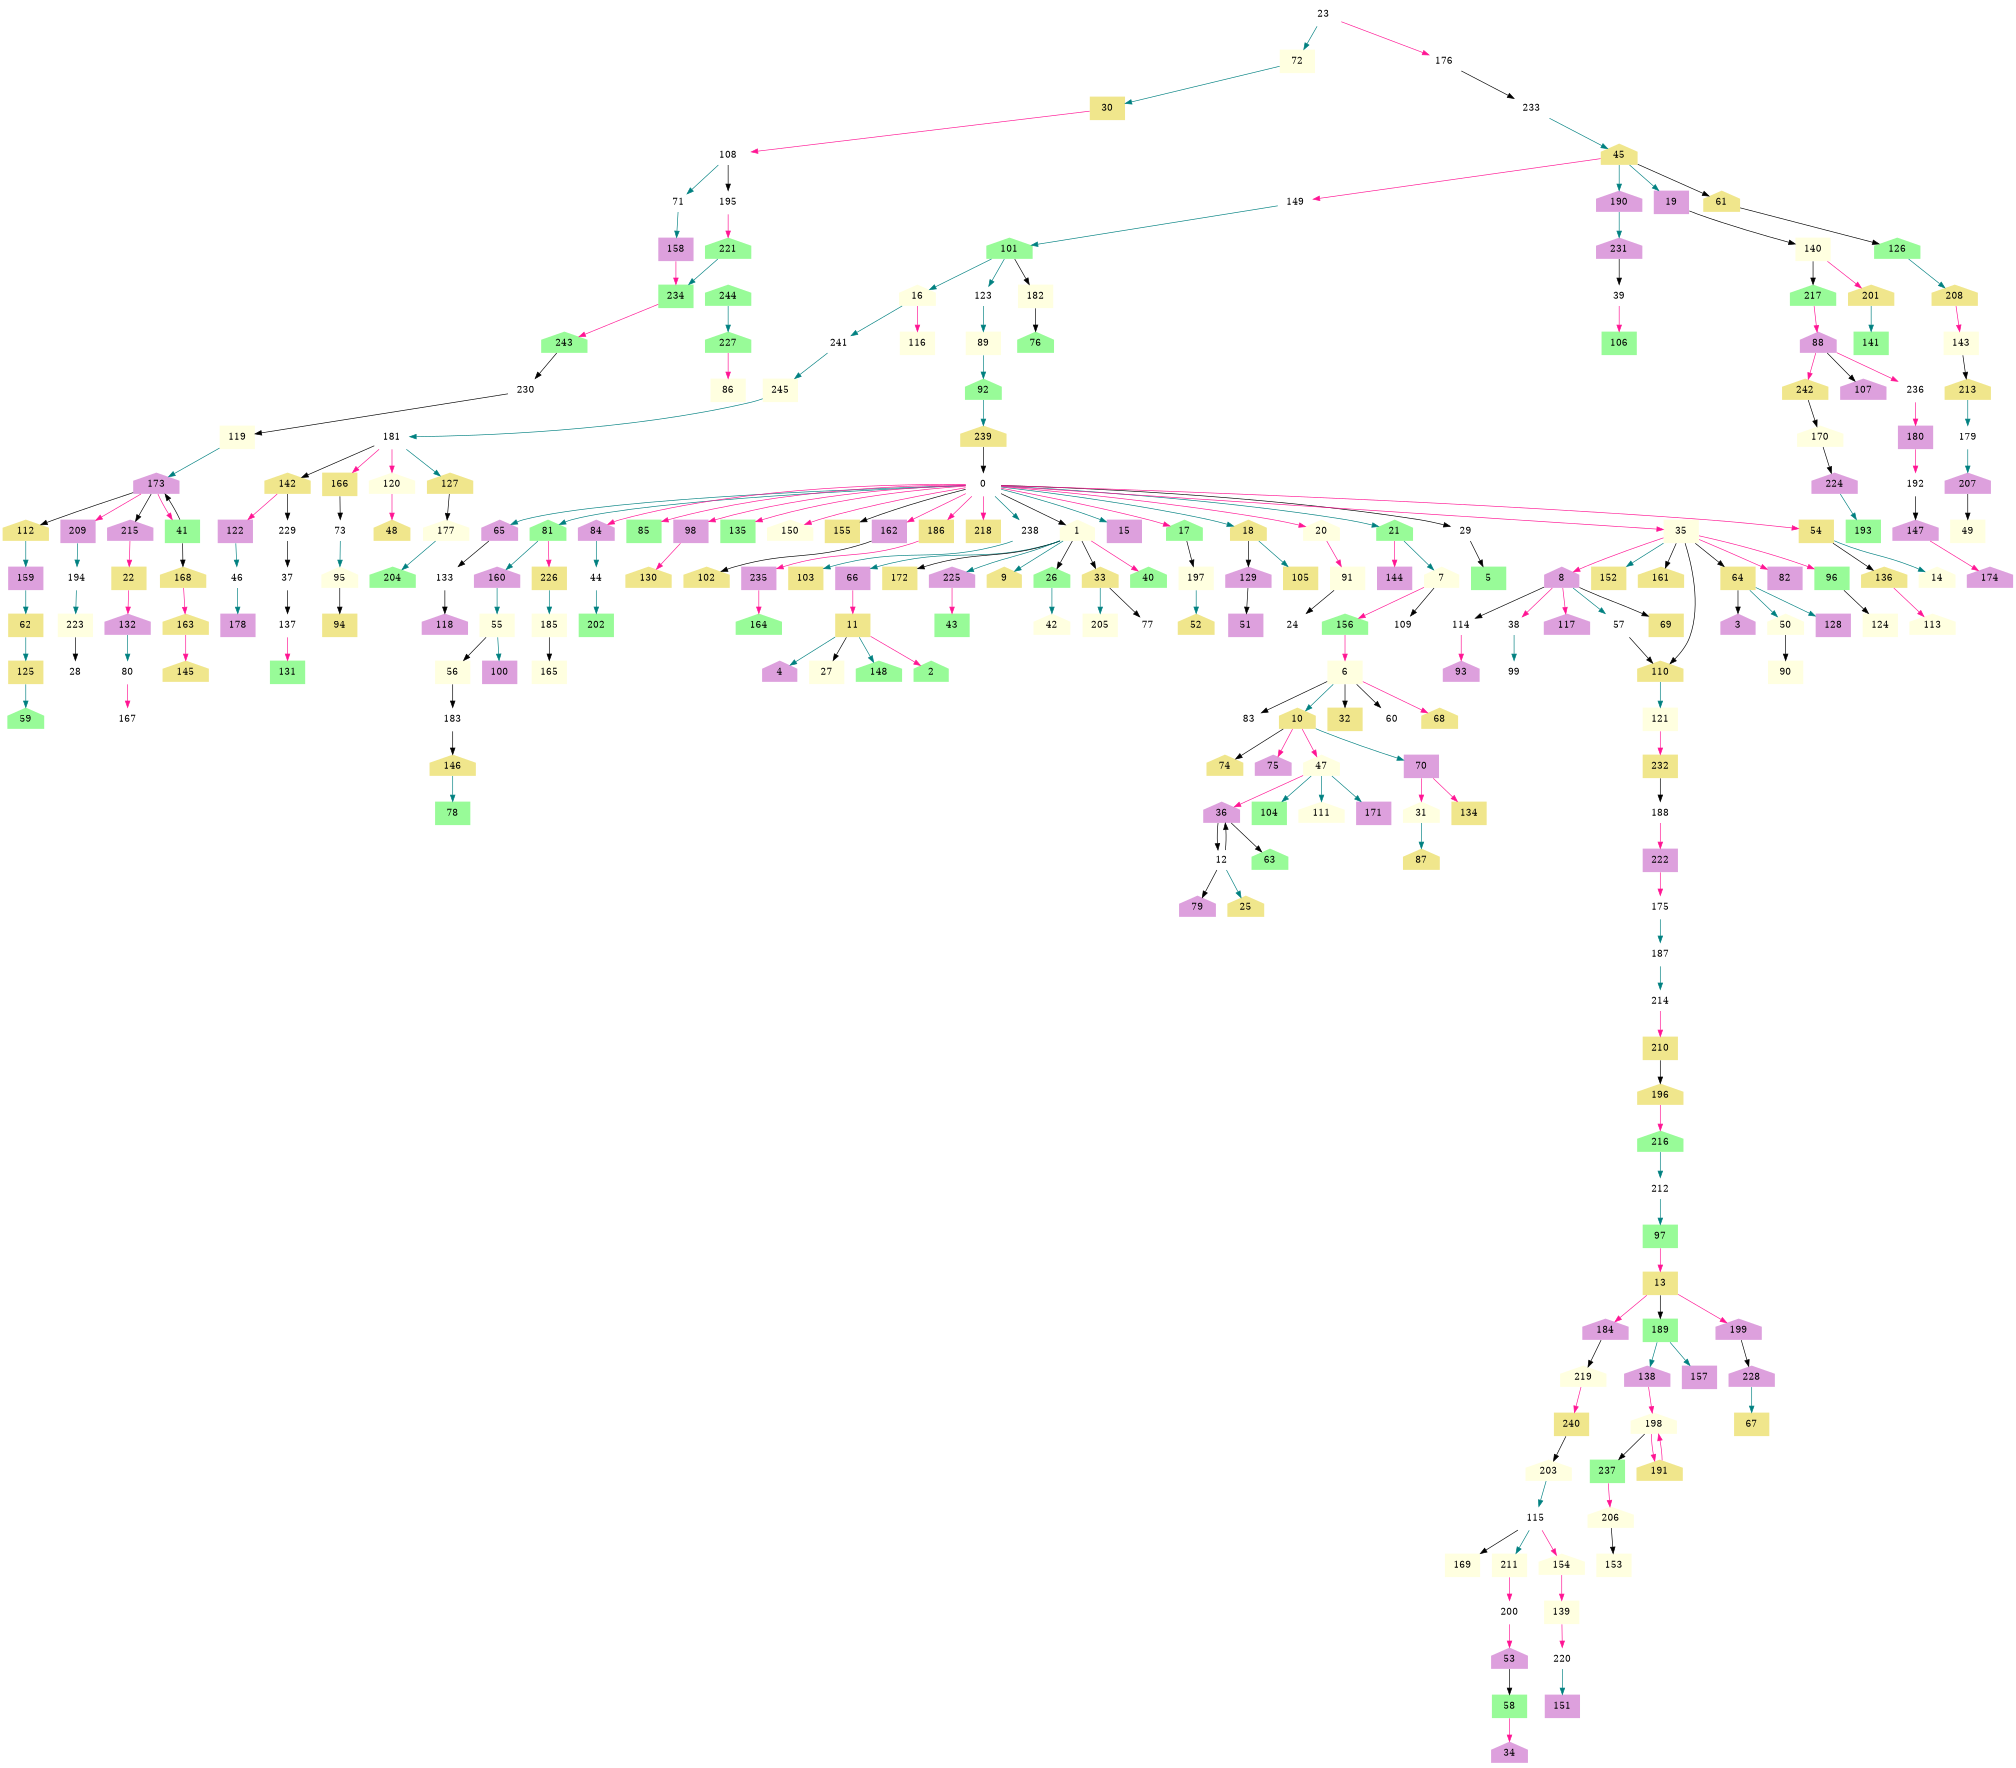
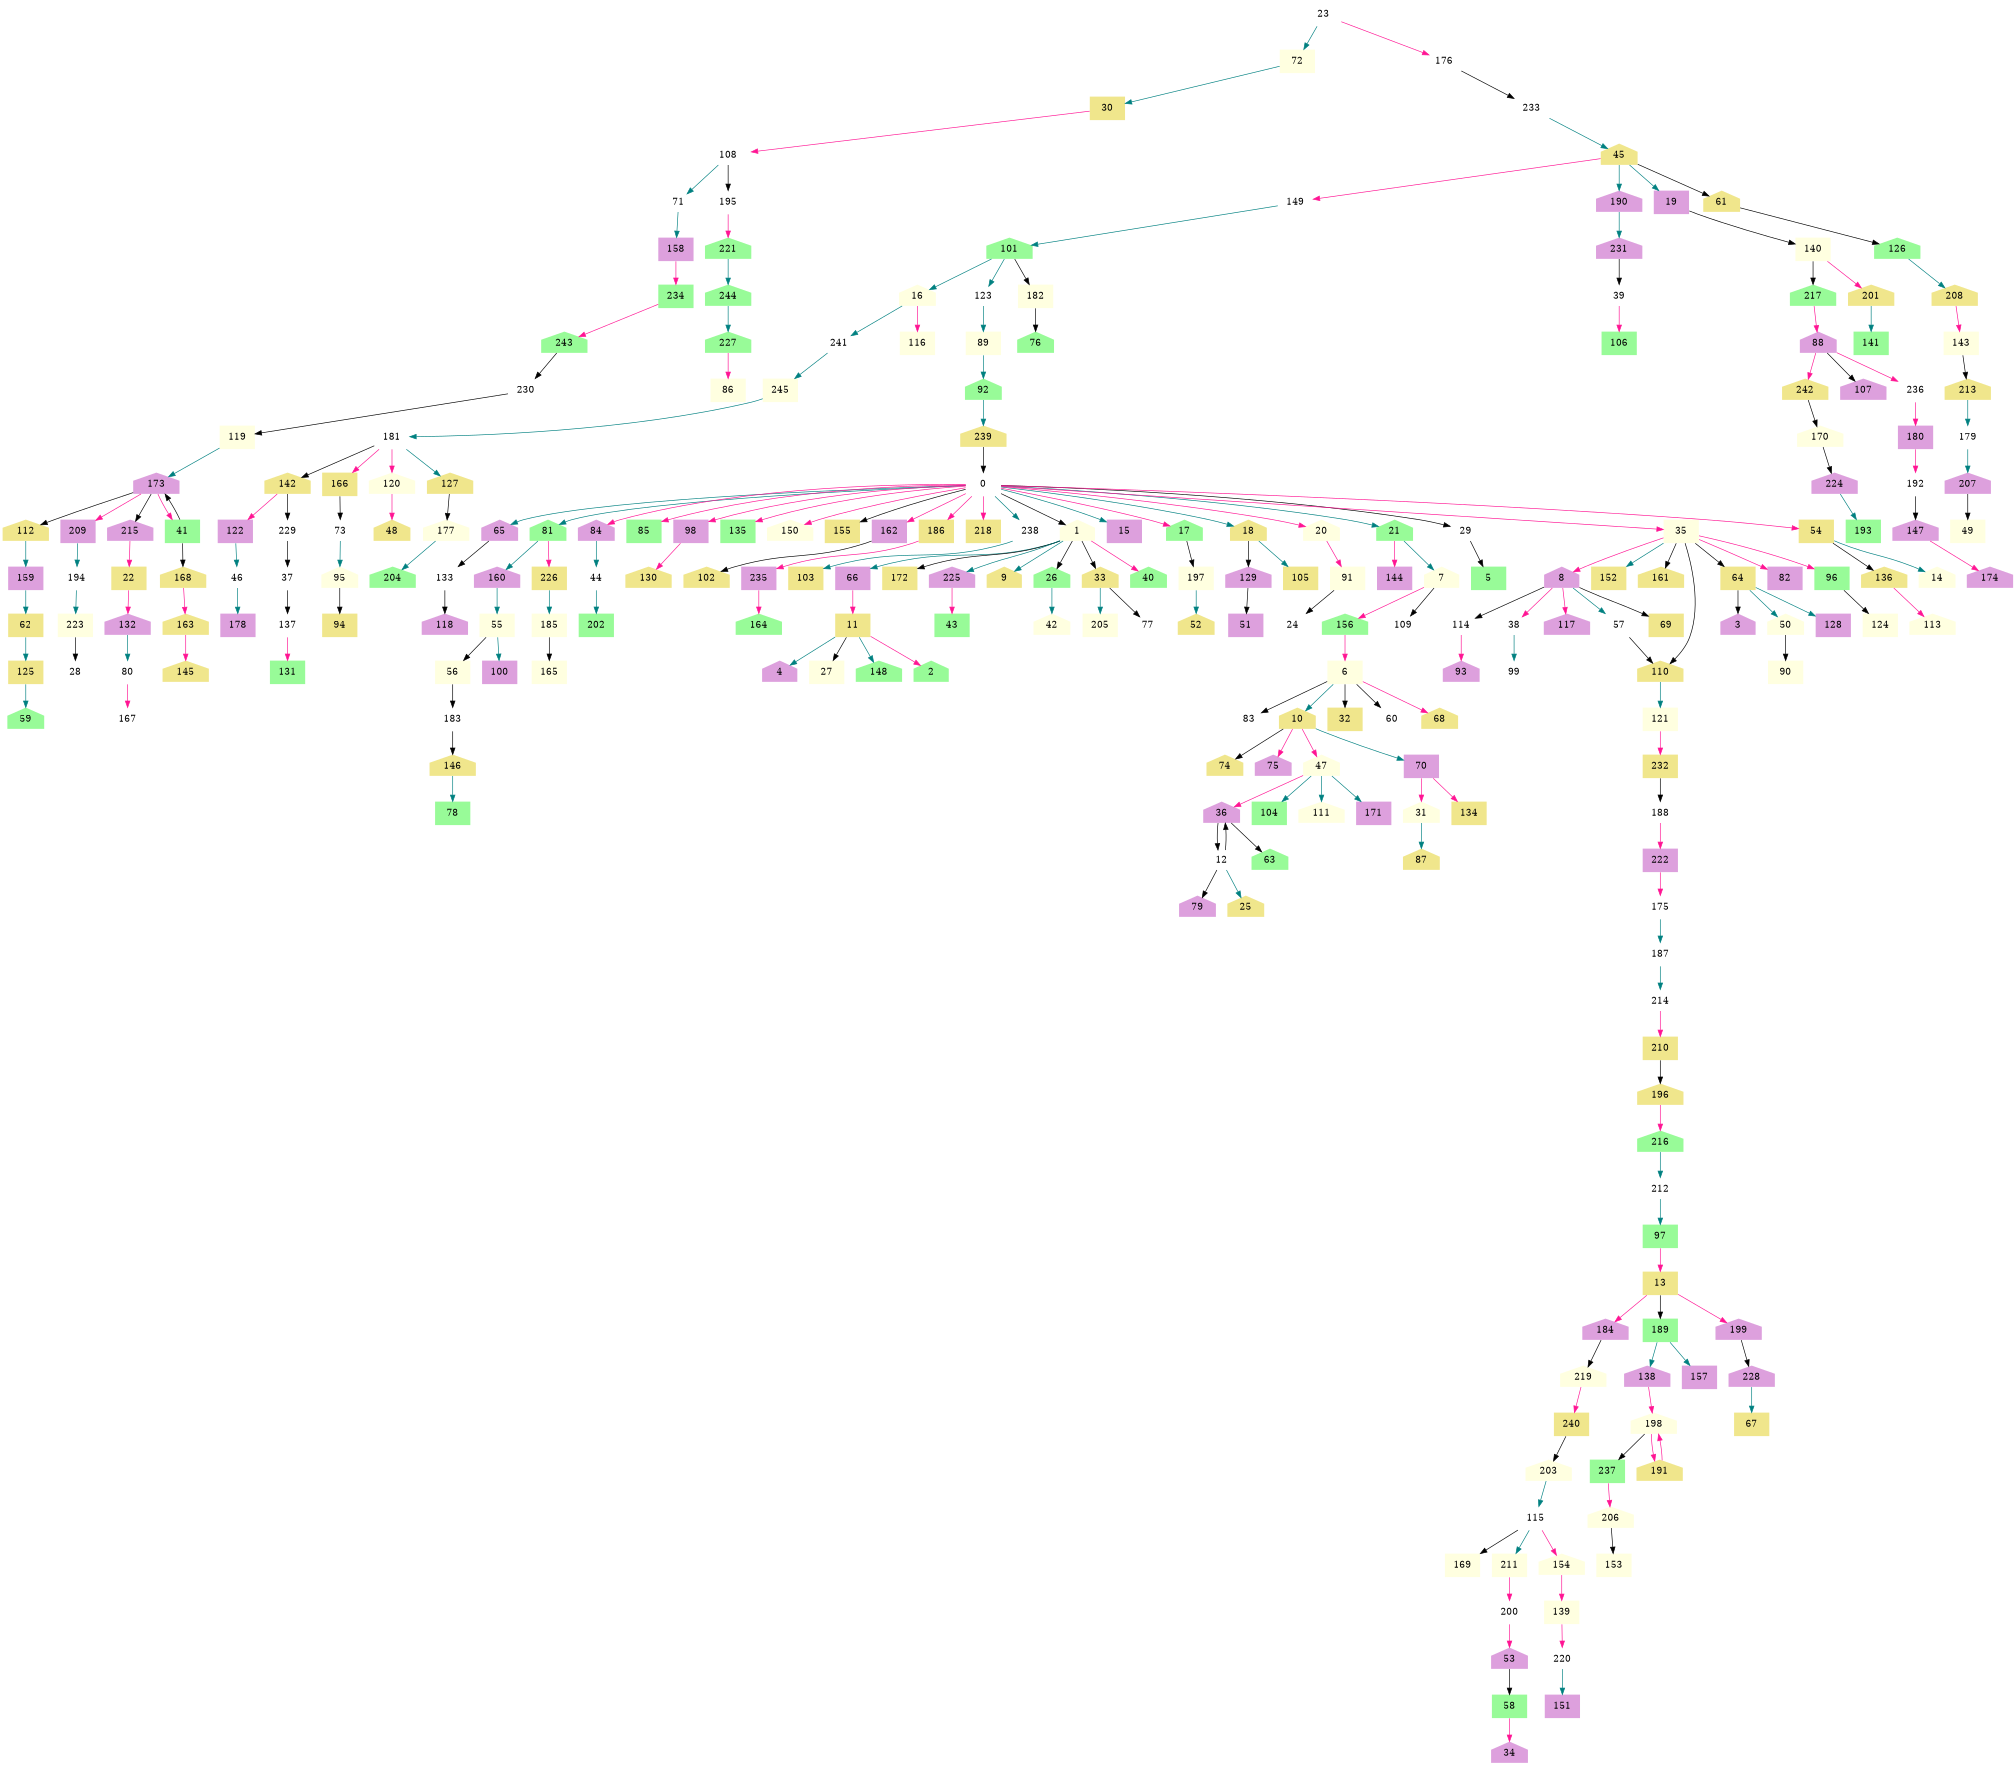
edge "221" -> "234": now "221" -> "244"
